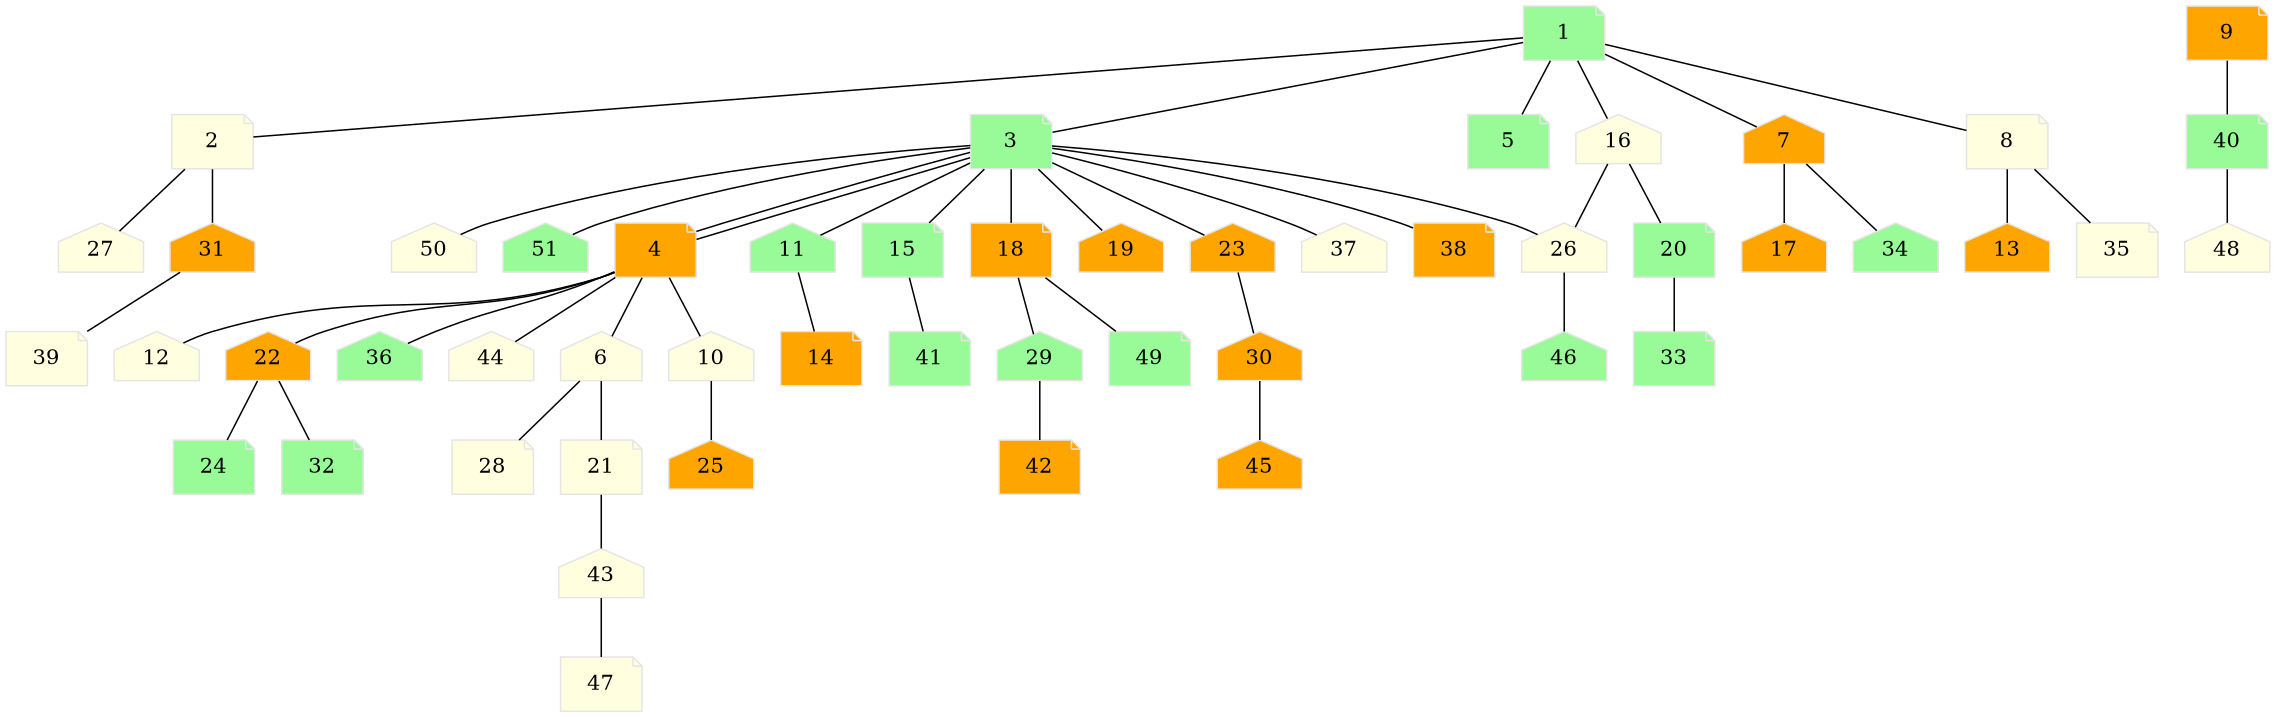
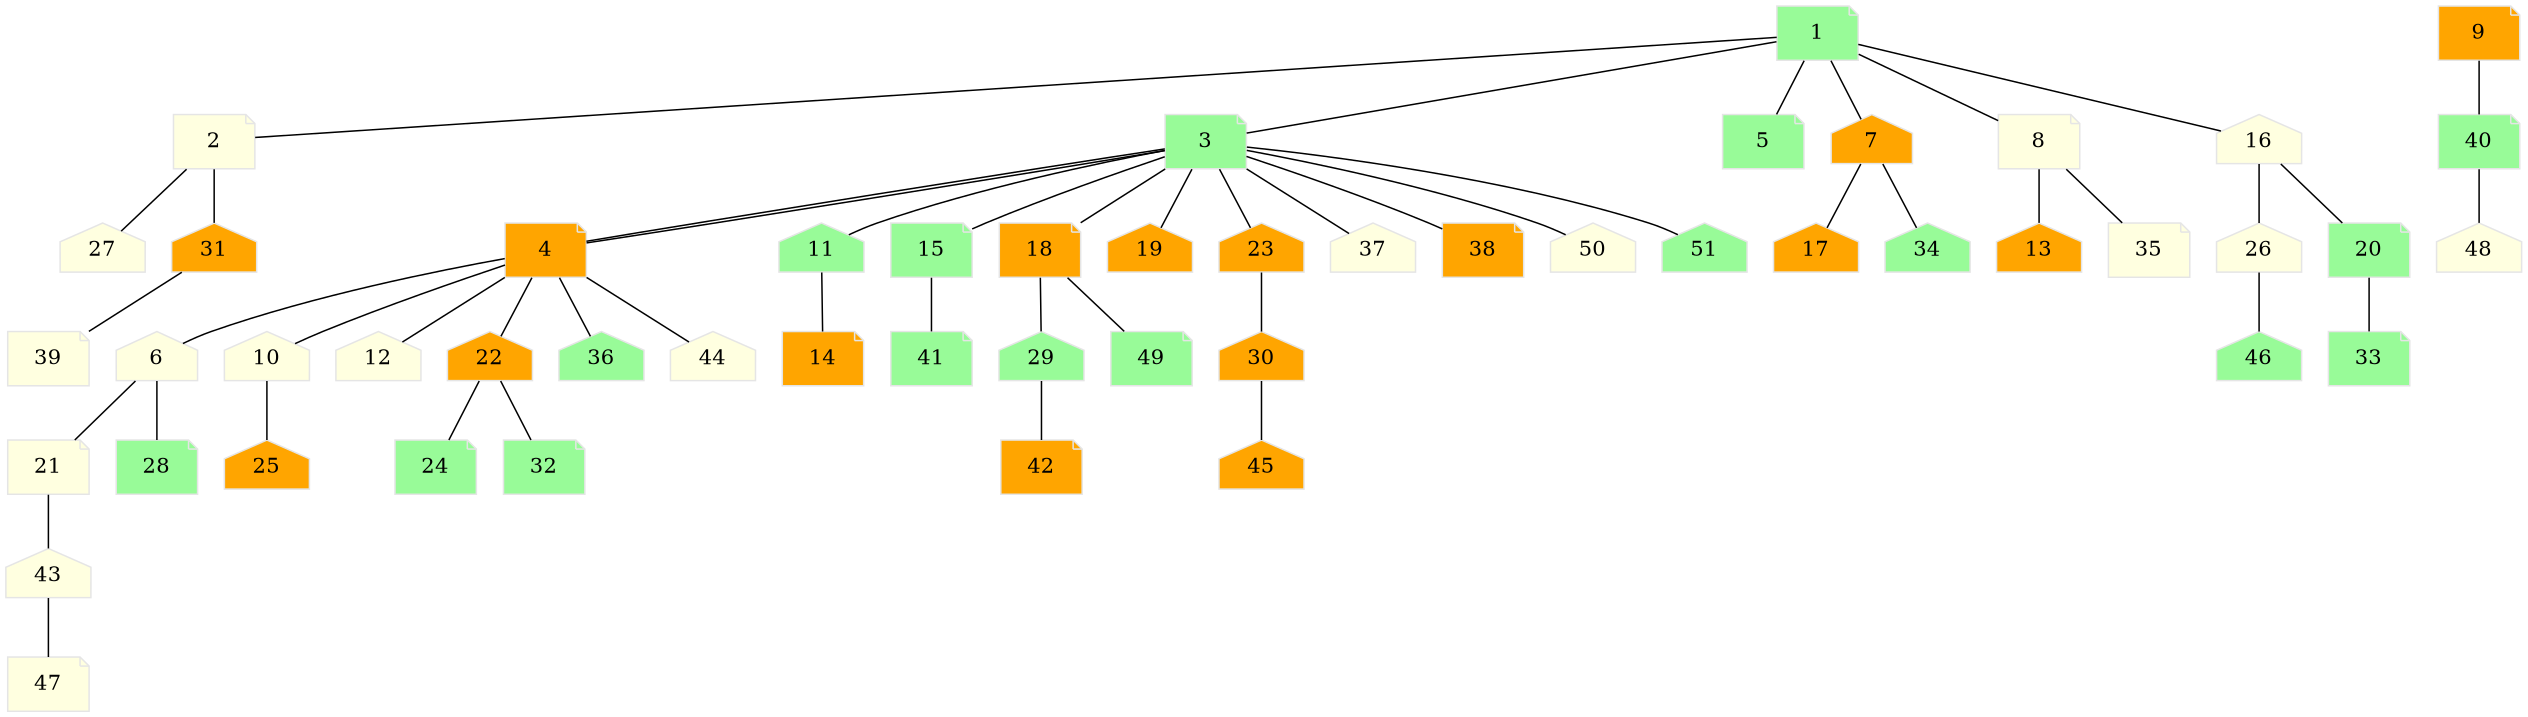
edge "3" -- "26": removed
node "28": fillcolor lightyellow -> palegreen
